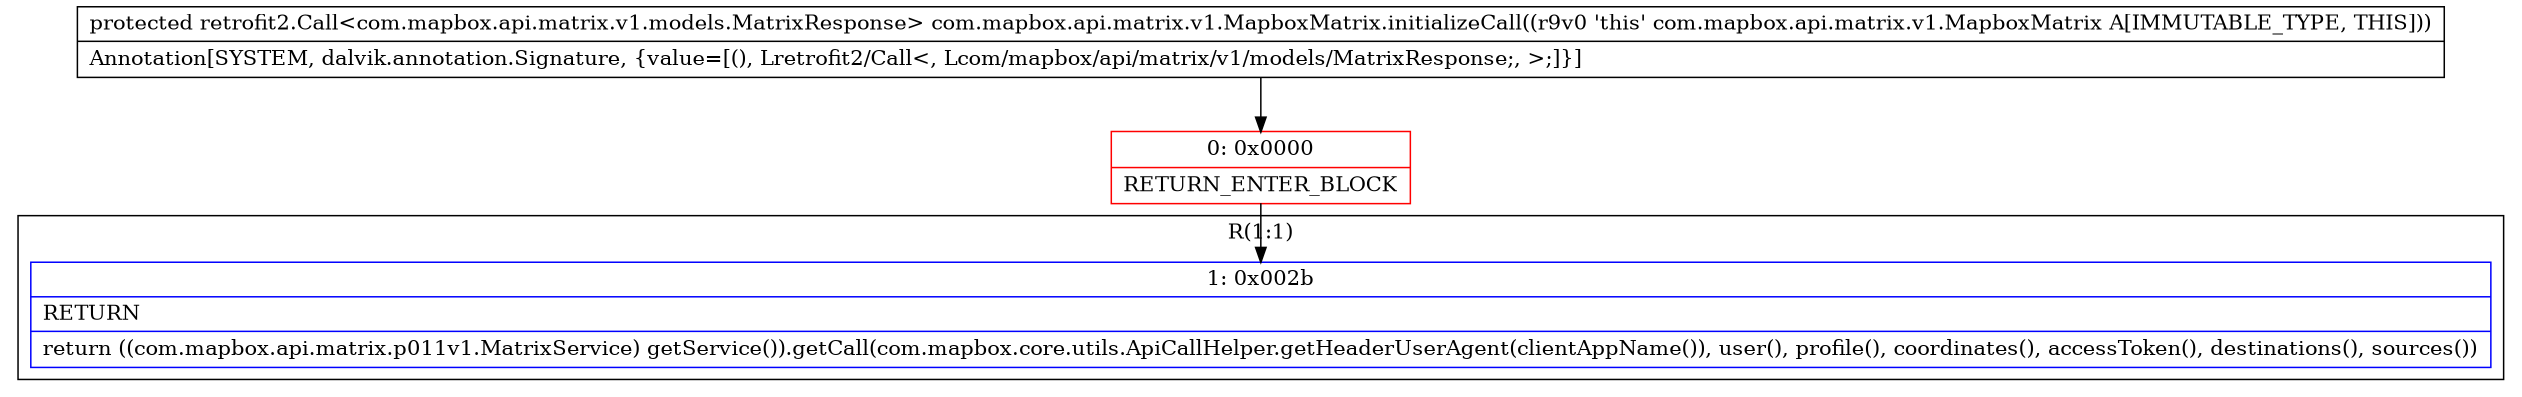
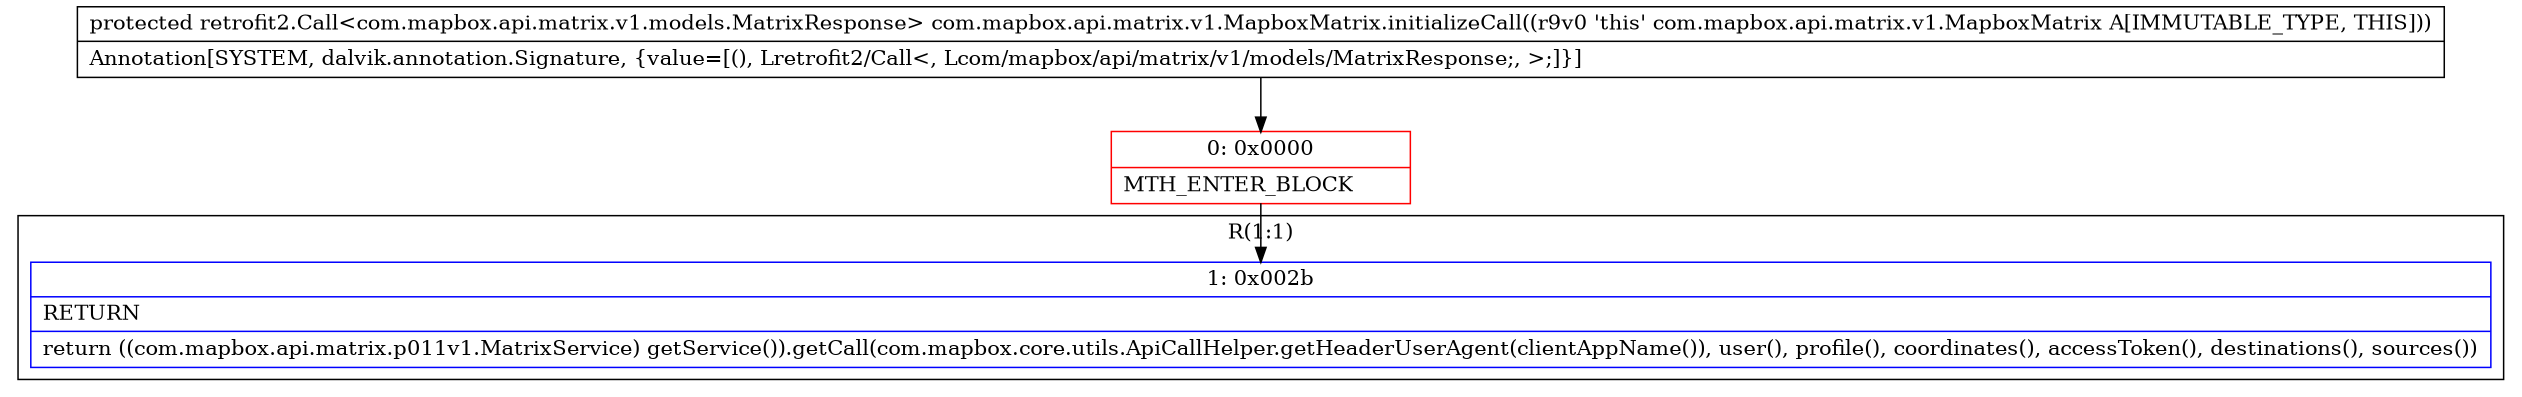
node "0: 0x0000": text "RETURN_ENTER_BLOCK" -> "MTH_ENTER_BLOCK"
